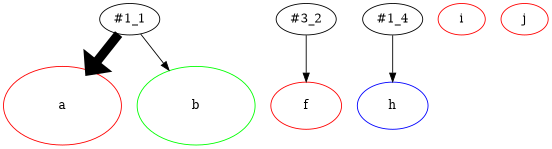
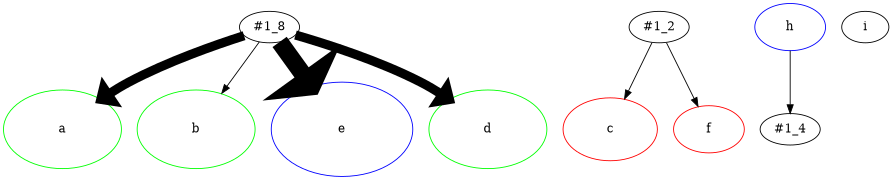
node "#1_1": label "#1_1" -> "#1_8"
node "#3_2": label "#3_2" -> "#1_2"
node "i": color #ff0000 -> black
node "j": removed
edge "#1_4" -> "h": reversed
node "a": color #ff0000 -> #00ff00
node "e": added
node "d": added
node "c": added
